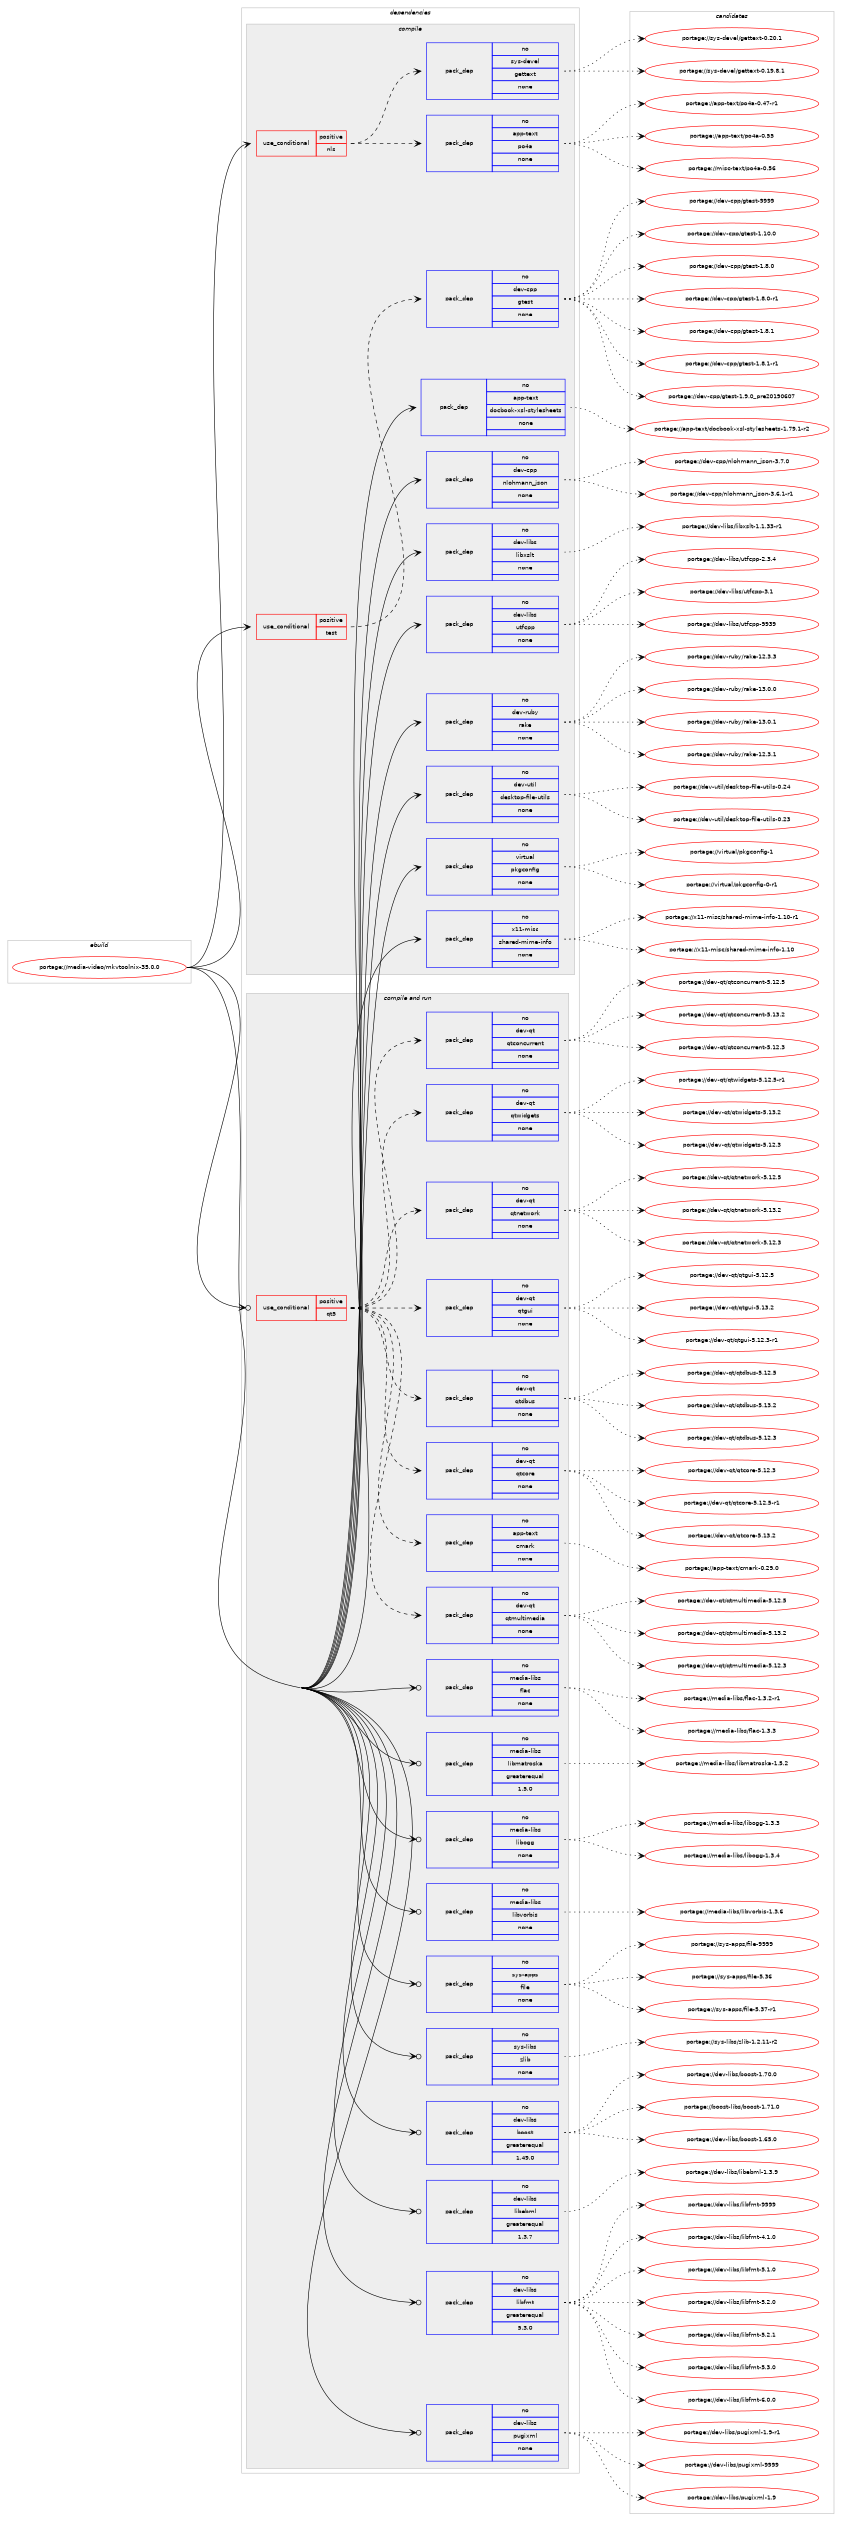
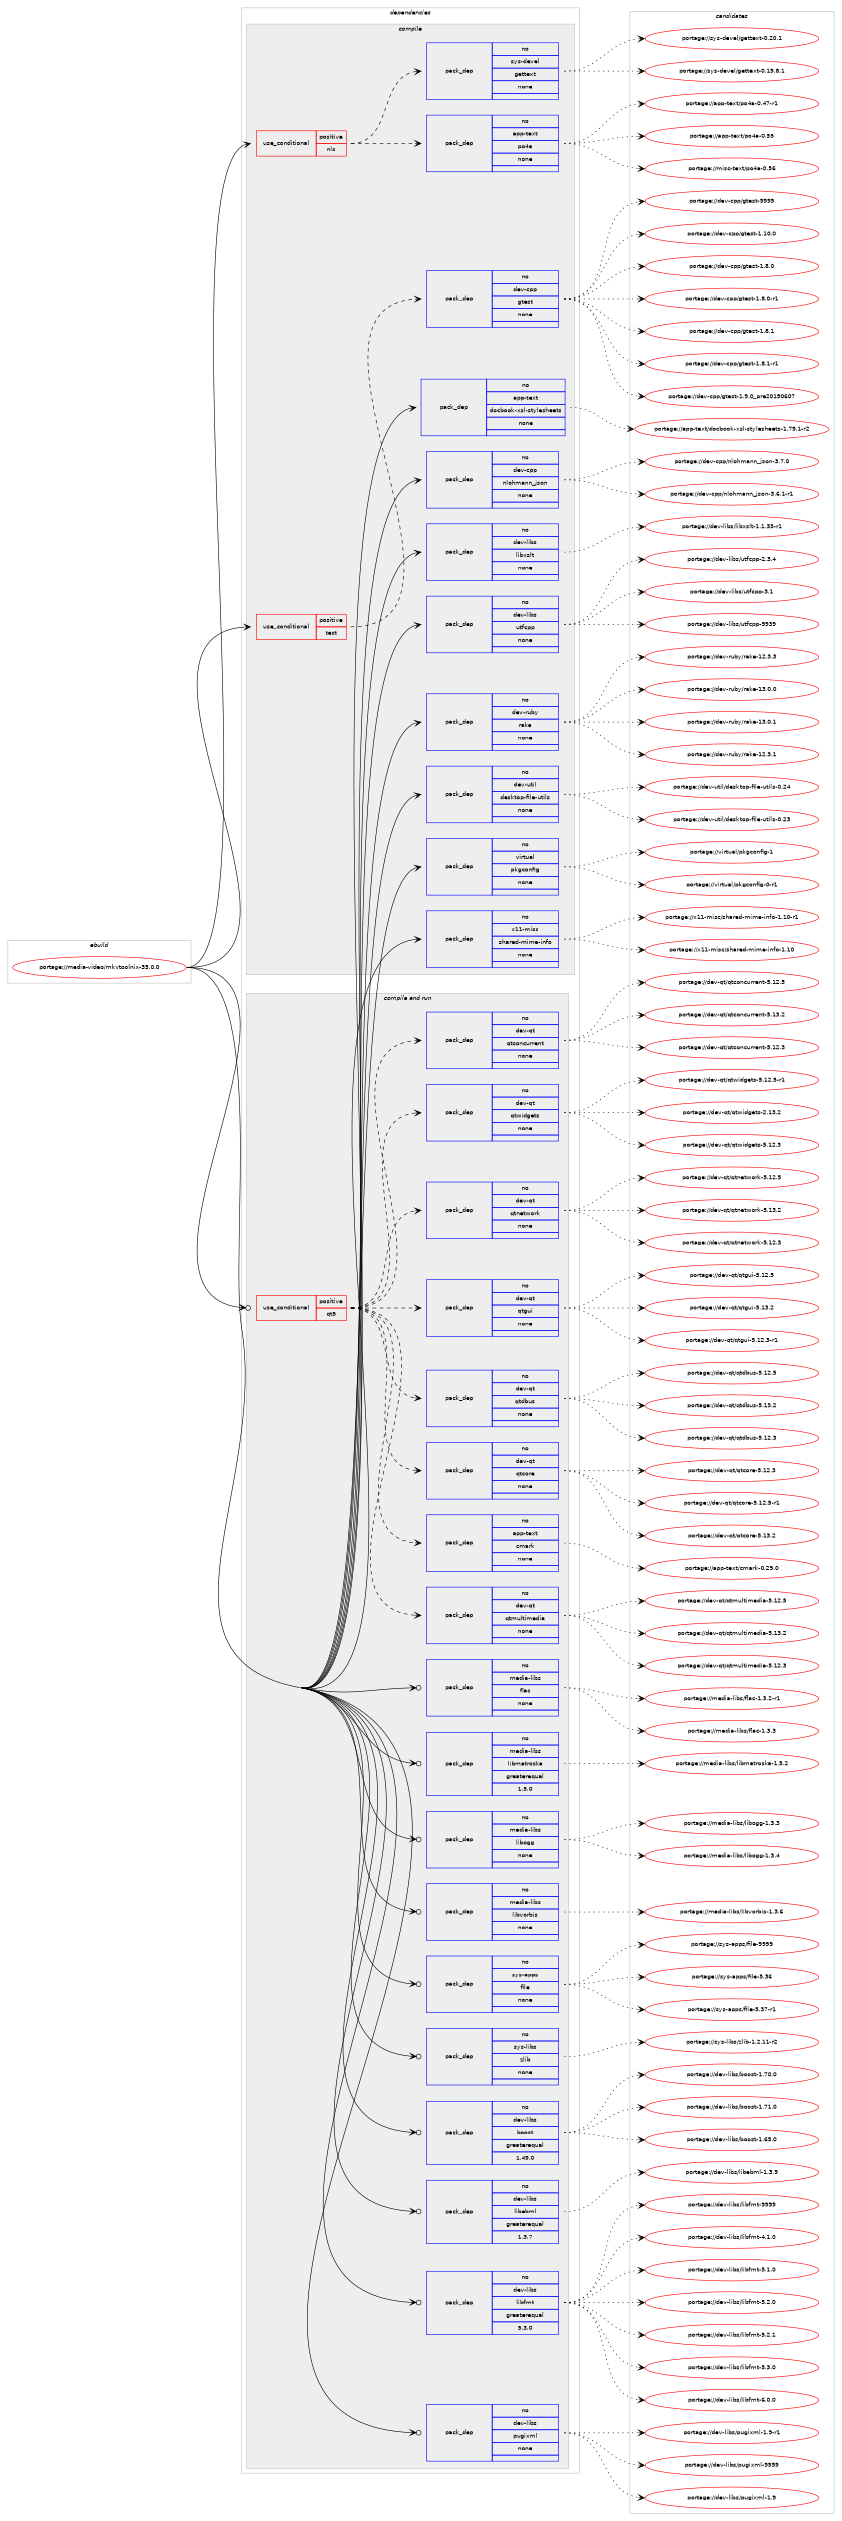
node "portage://dev-qt/qtwidgets-5.13.2": label "portage://dev-qt/qtwidgets-5.13.2" -> "portage://dev-qt/qtwidgets-2.13.2"
node "portage://boost-libs/boost-1.71.0": label "portage://boost-libs/boost-1.71.0" -> "portage://dev-libs/boost-1.71.0"
